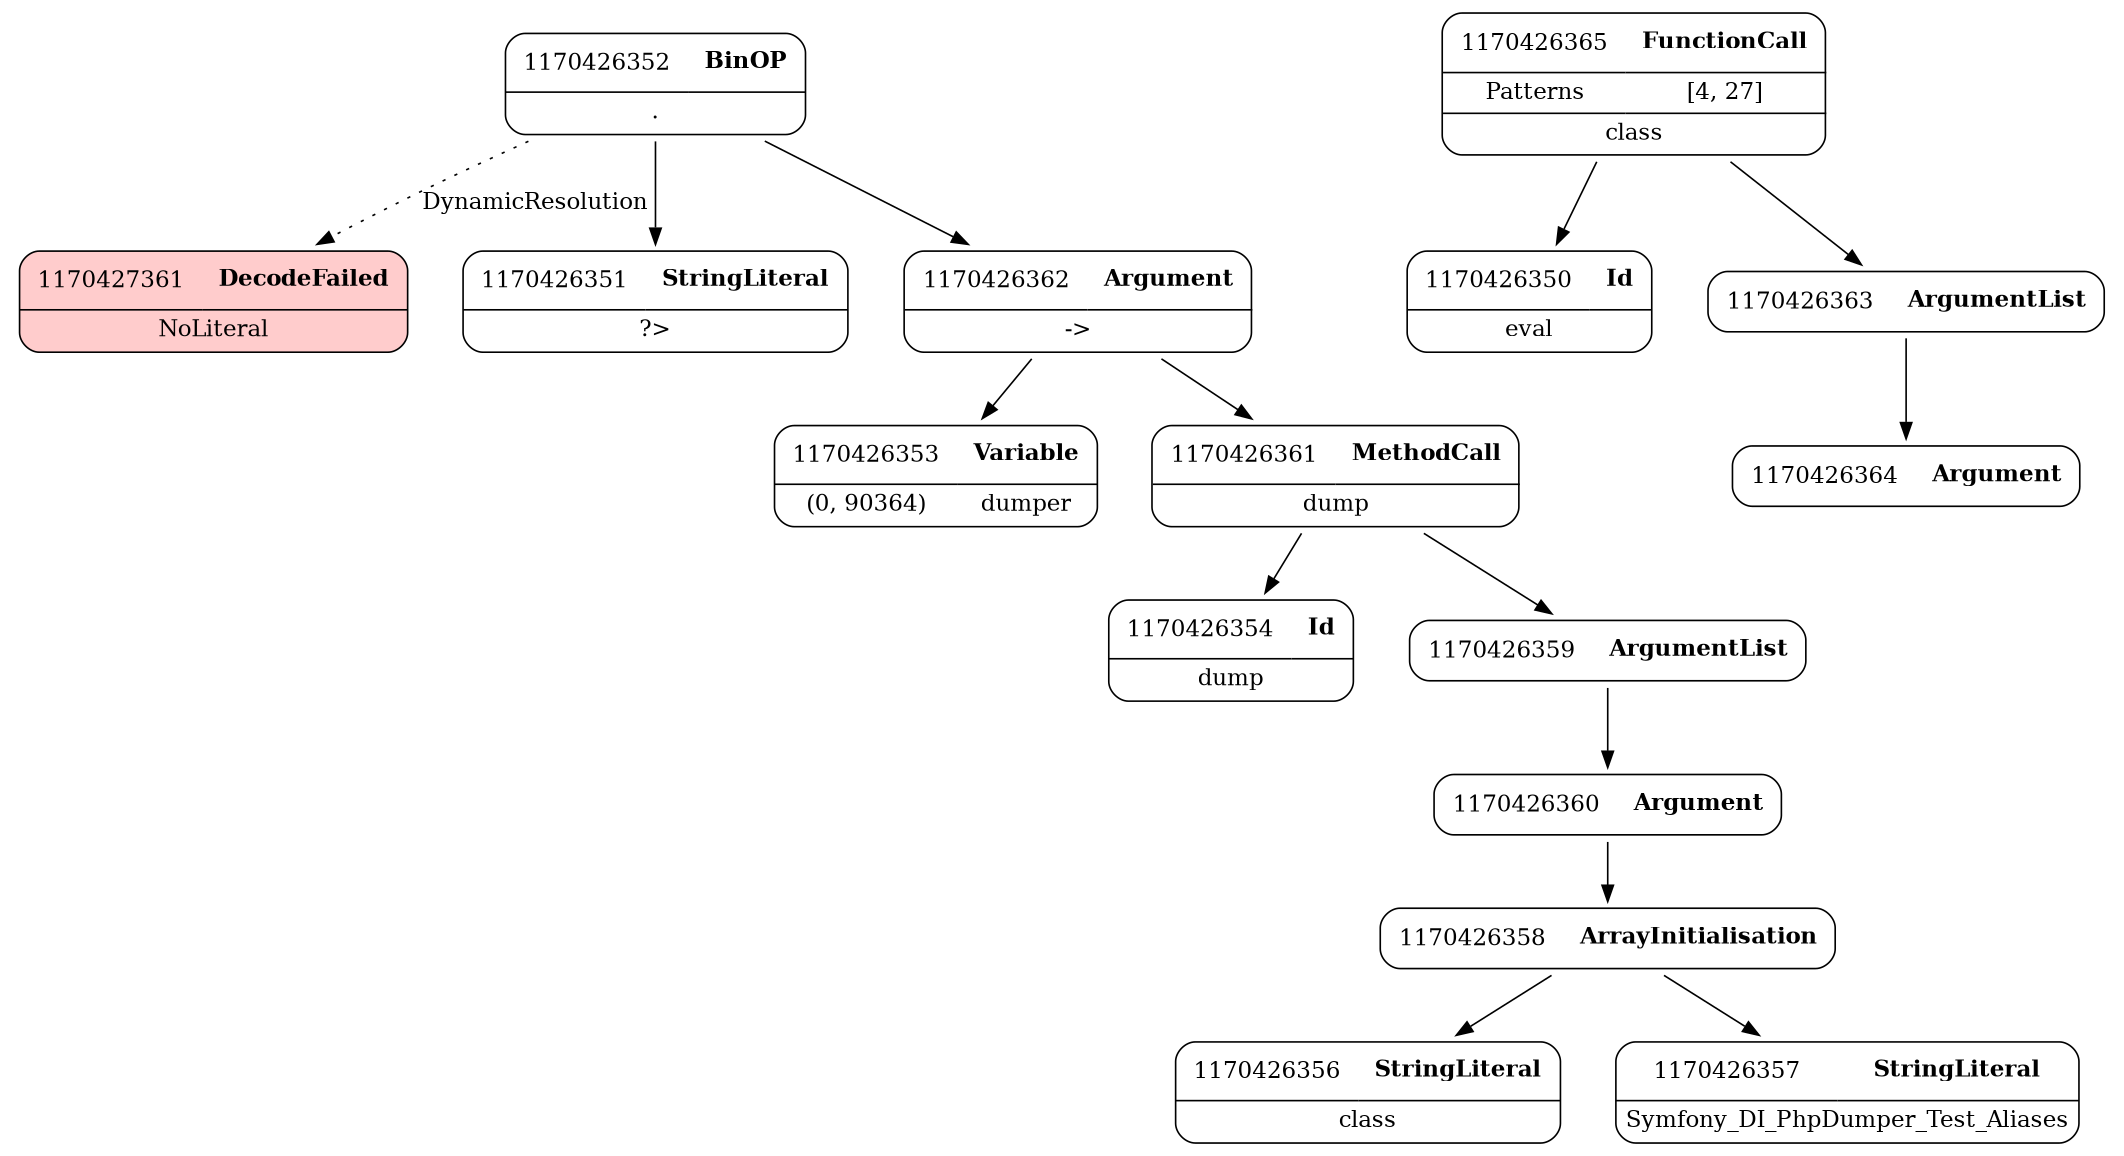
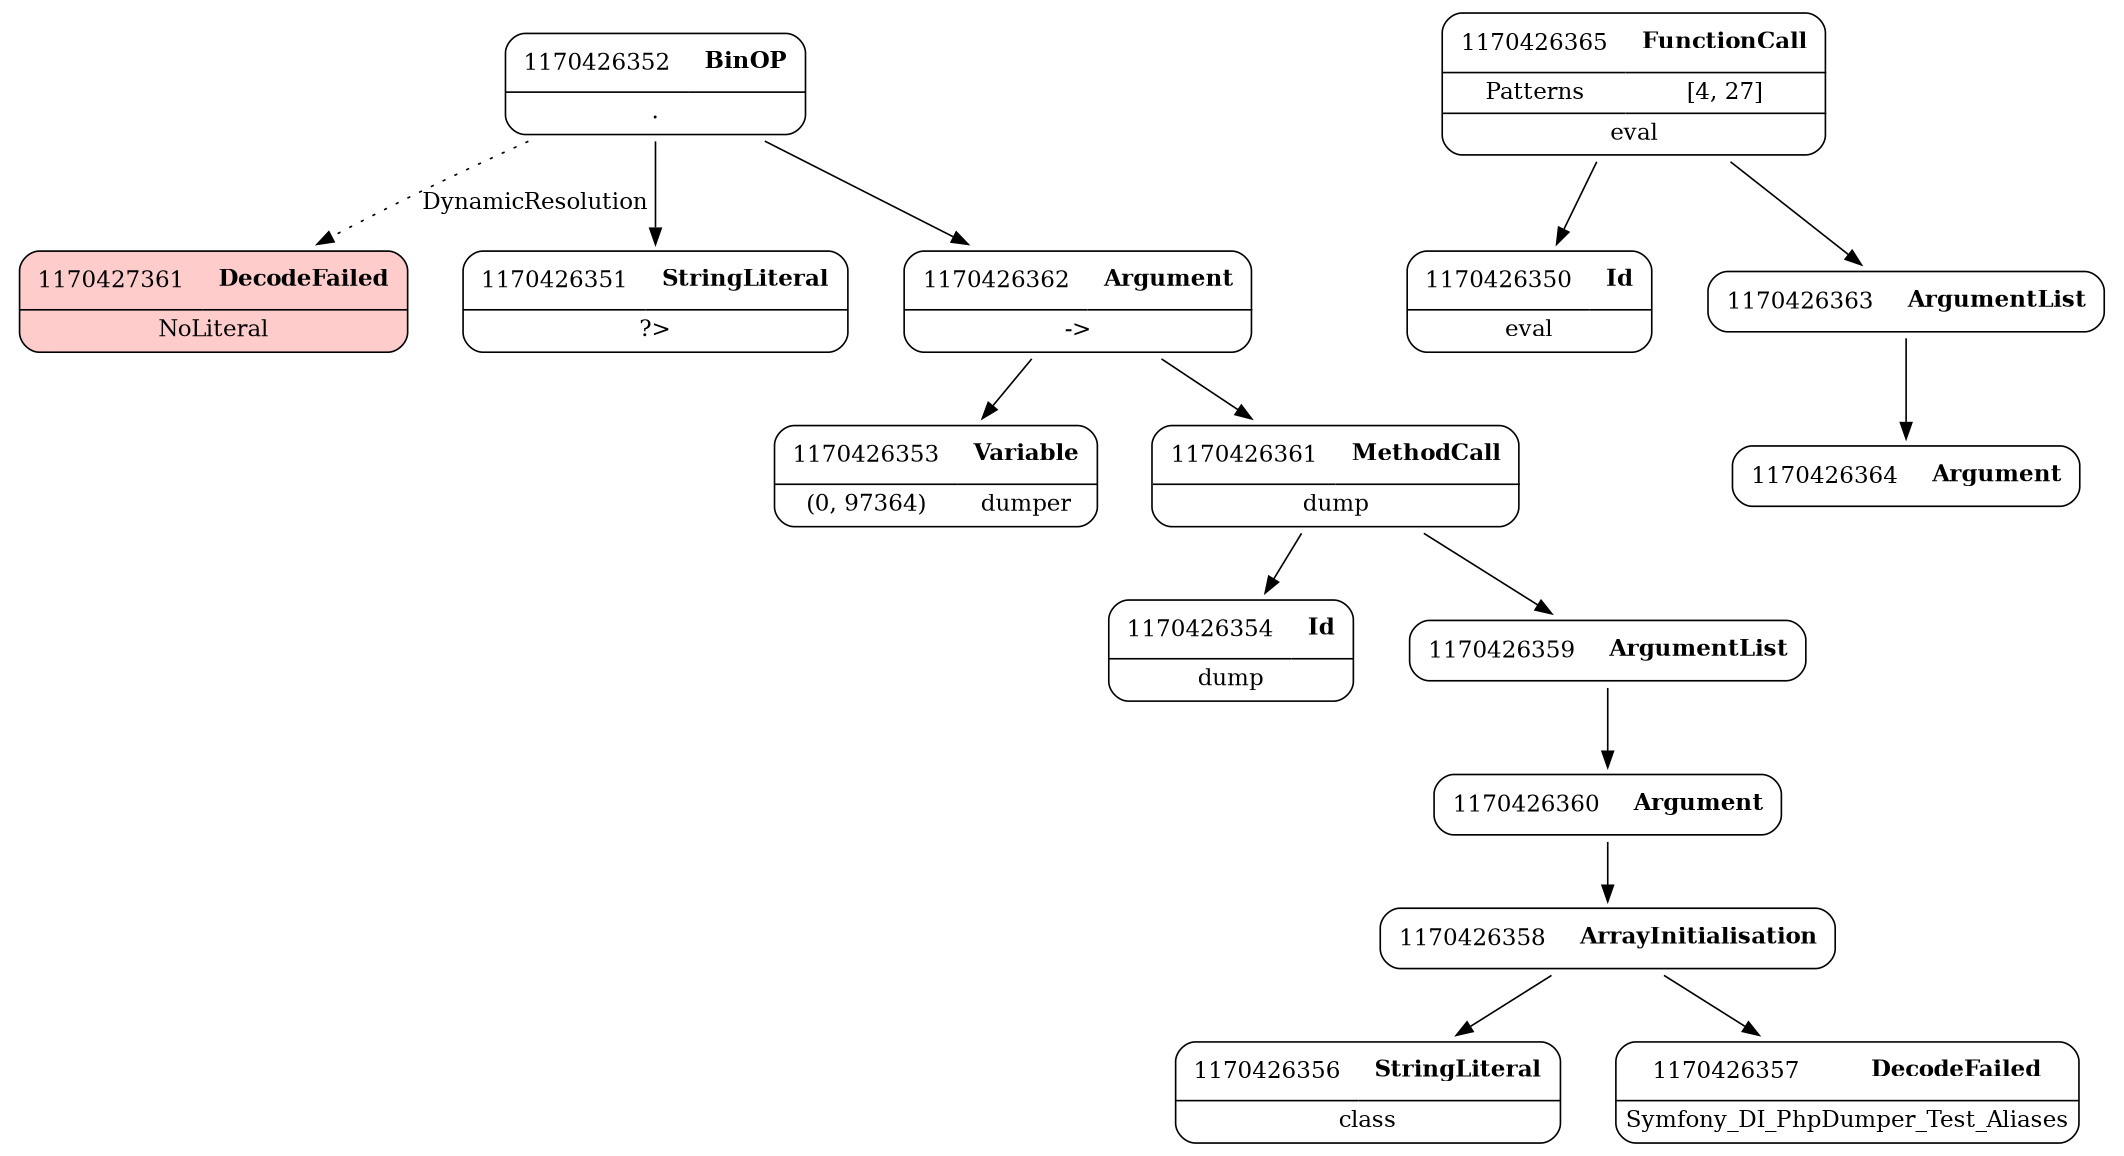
node "1170426365": text "class" -> "eval"
node "1170426353": text "(0, 90364)" -> "(0, 97364)"
node "1170426357": text "StringLiteral" -> "DecodeFailed"
